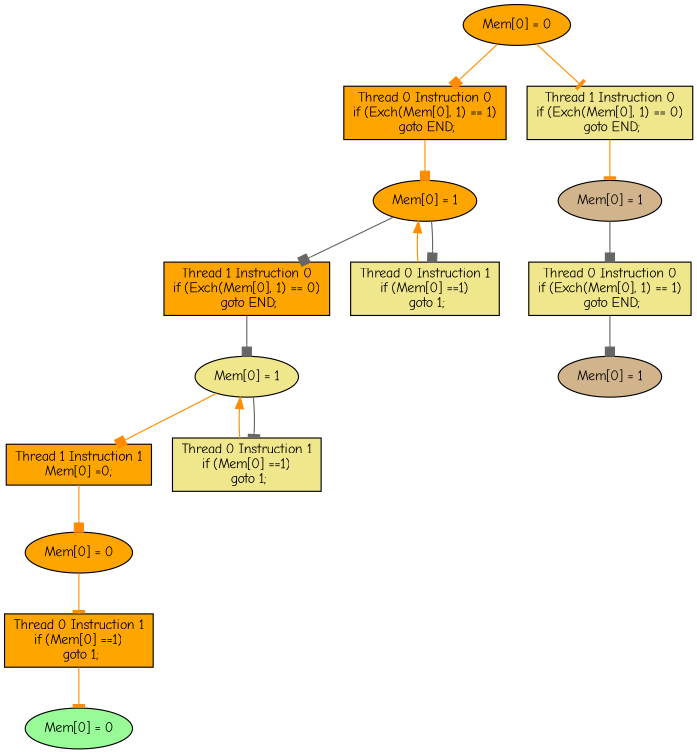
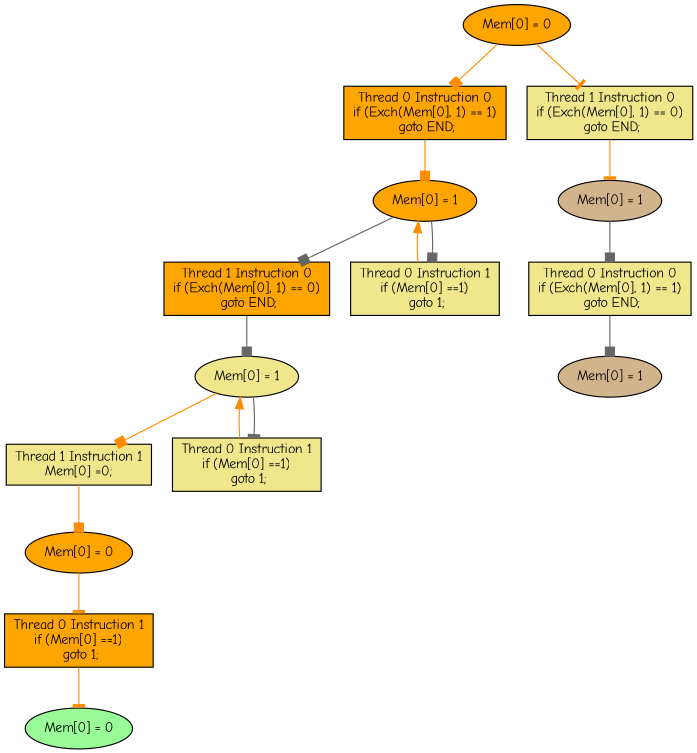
node "Thread 1 Instruction 1 Mem[0] =0;": fillcolor orange -> khaki
